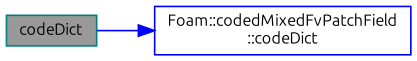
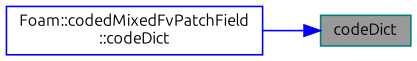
edge "codeDict" -> "Foam::codedMixedFvPatchField ::codeDict": reversed
